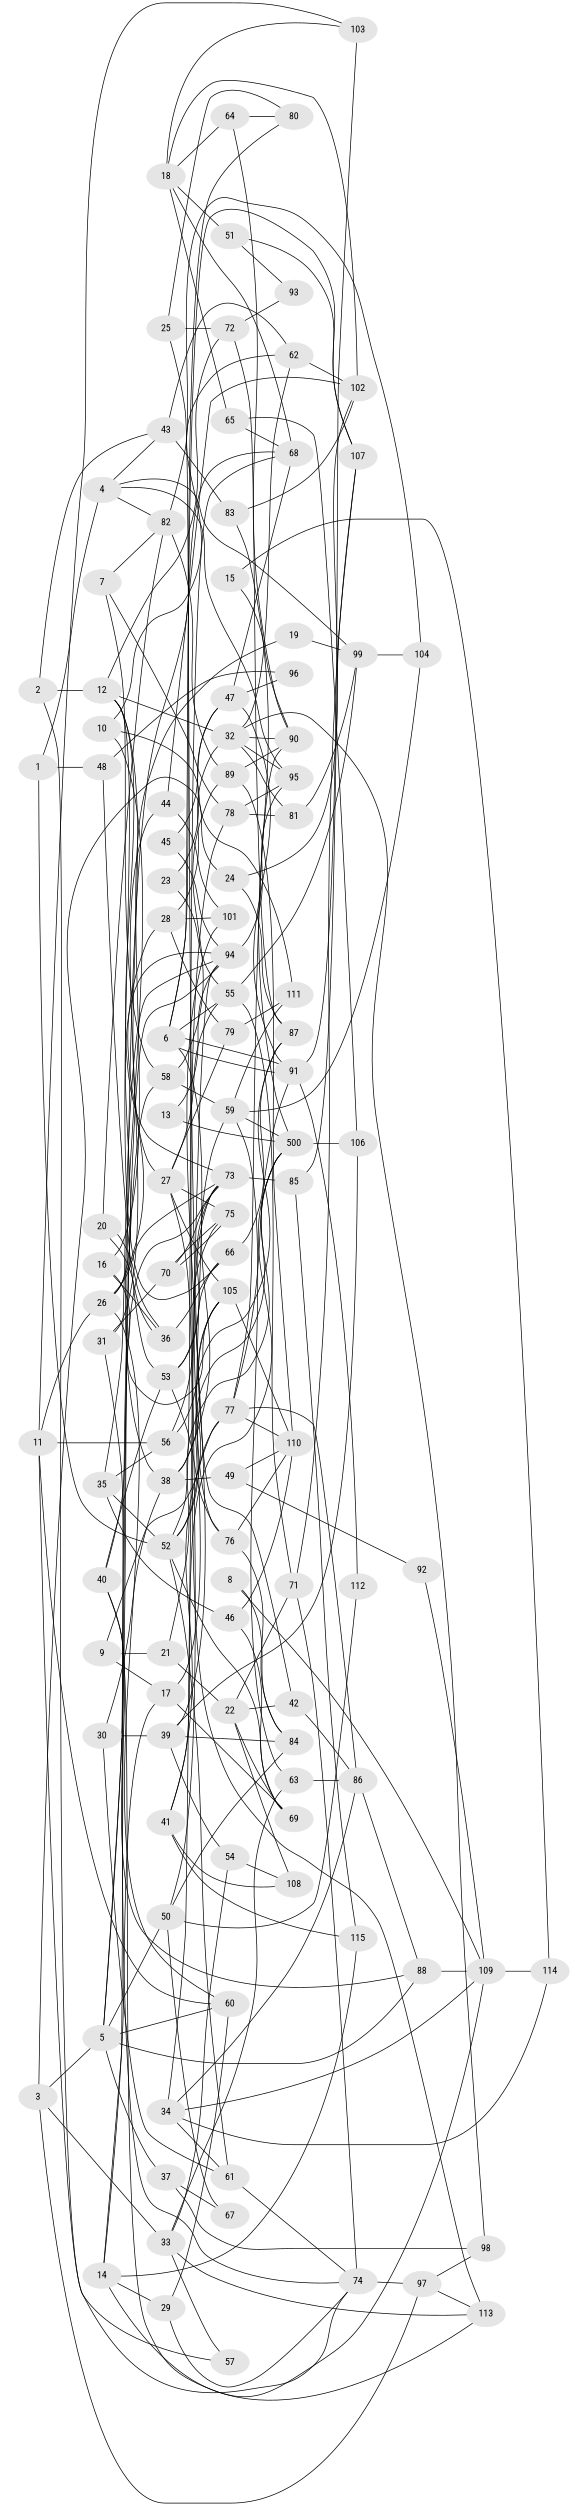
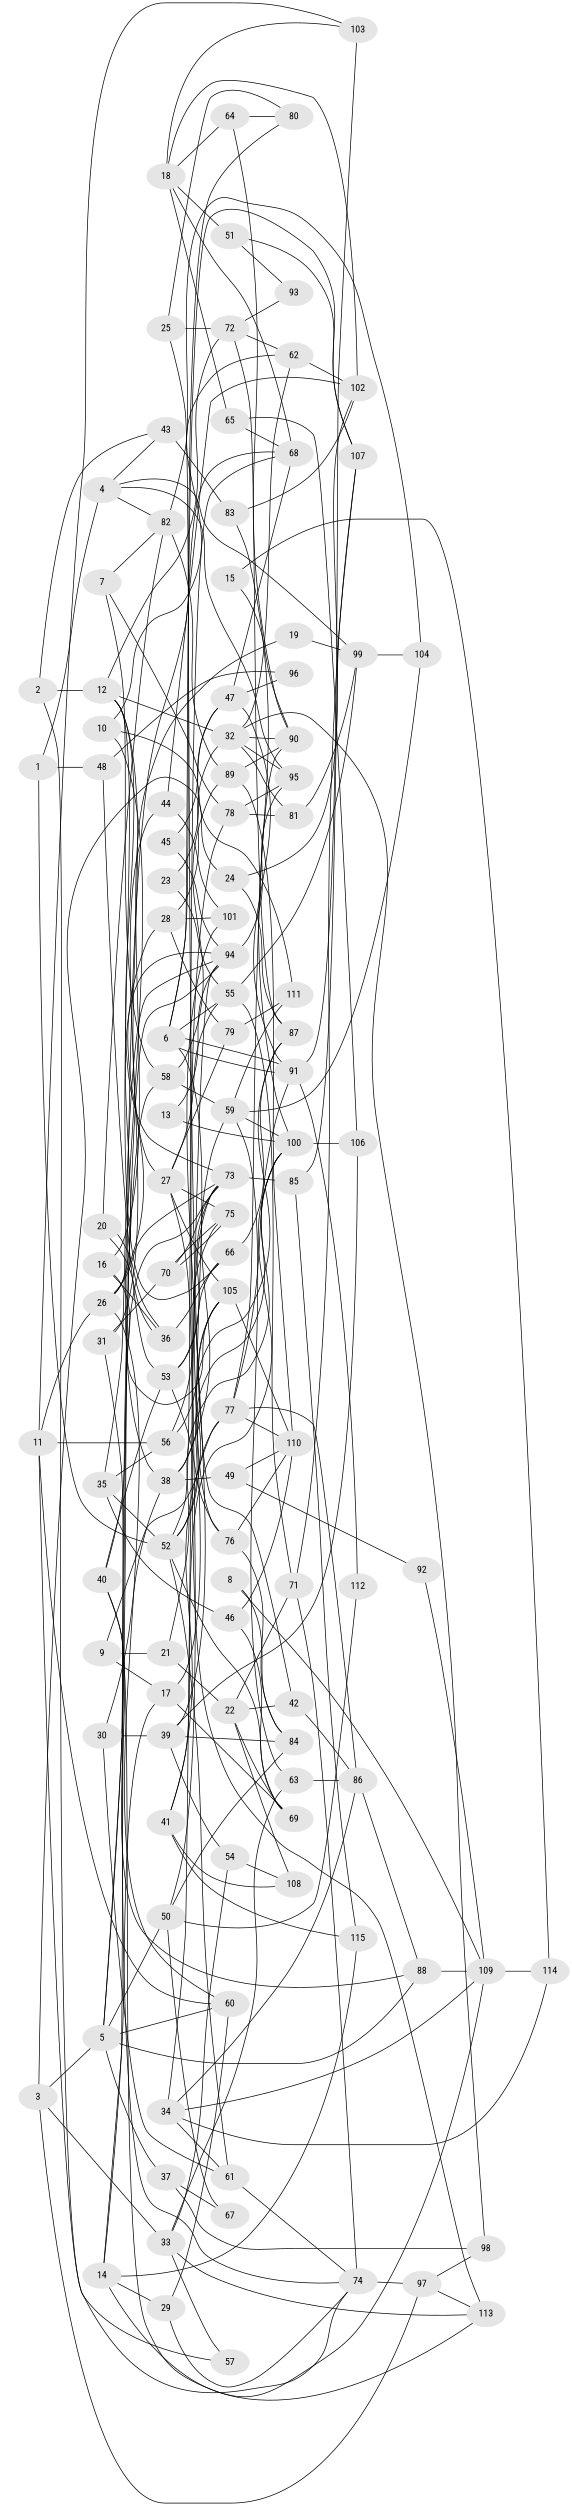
edge "62" -- "43": now "62" -- "72"
node "500": label "500" -> "100"
